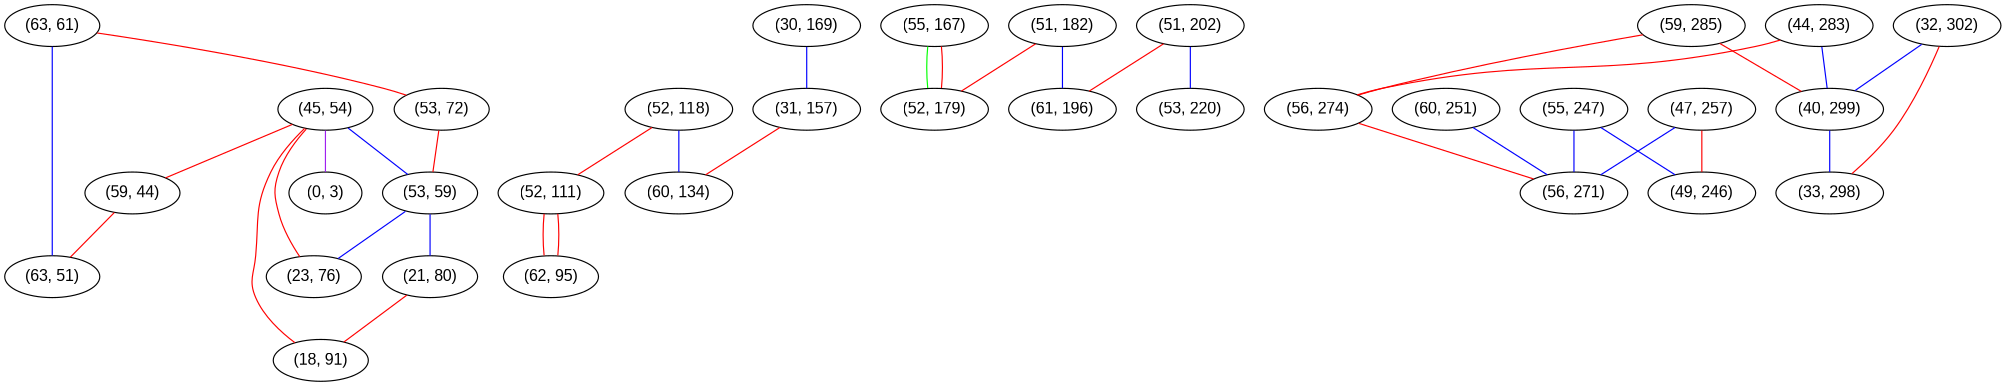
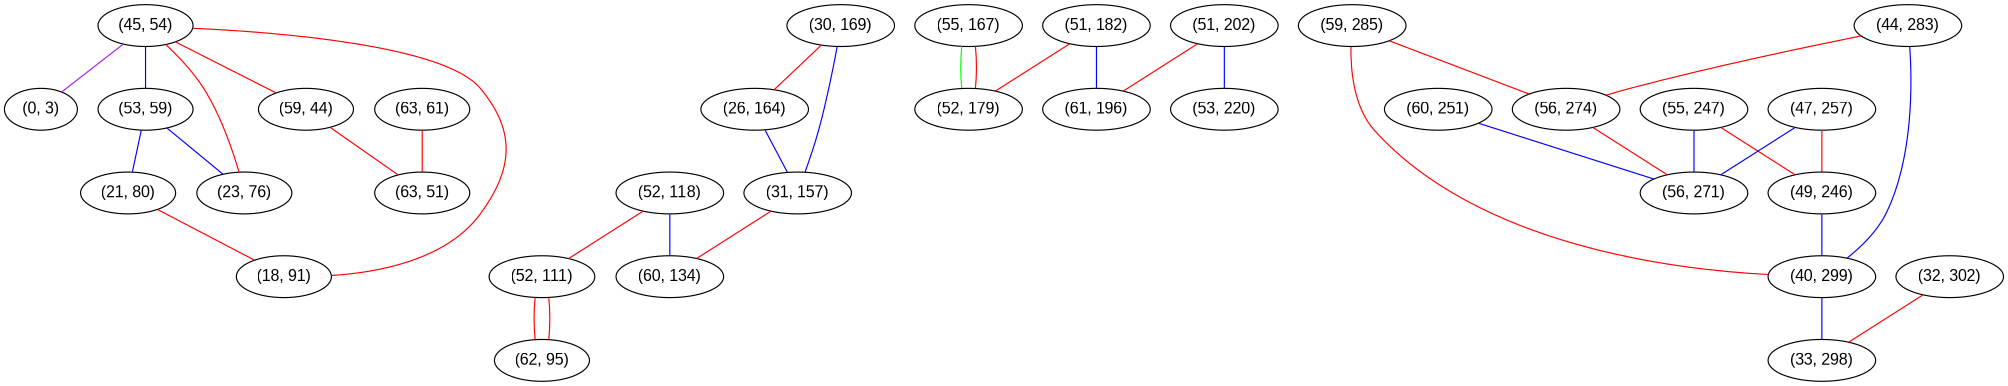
edge "(32, 302)" -- "(40, 299)": now "(49, 246)" -- "(40, 299)"
node "(53, 72)": removed
node "(26, 164)": added
edge "(55, 247)" -- "(49, 246)": color blue -> red
edge "(63, 61)" -- "(63, 51)": color blue -> red
